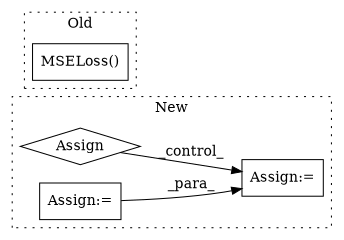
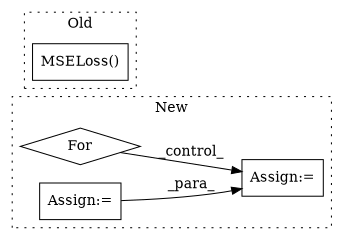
node "Assign": label "Assign" -> "For"
